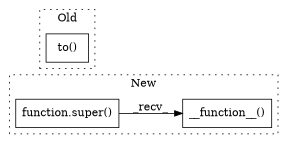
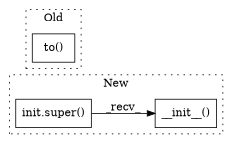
node "function.super()": label "function.super()" -> "init.super()"
node "__function__()": label "__function__()" -> "__init__()"
